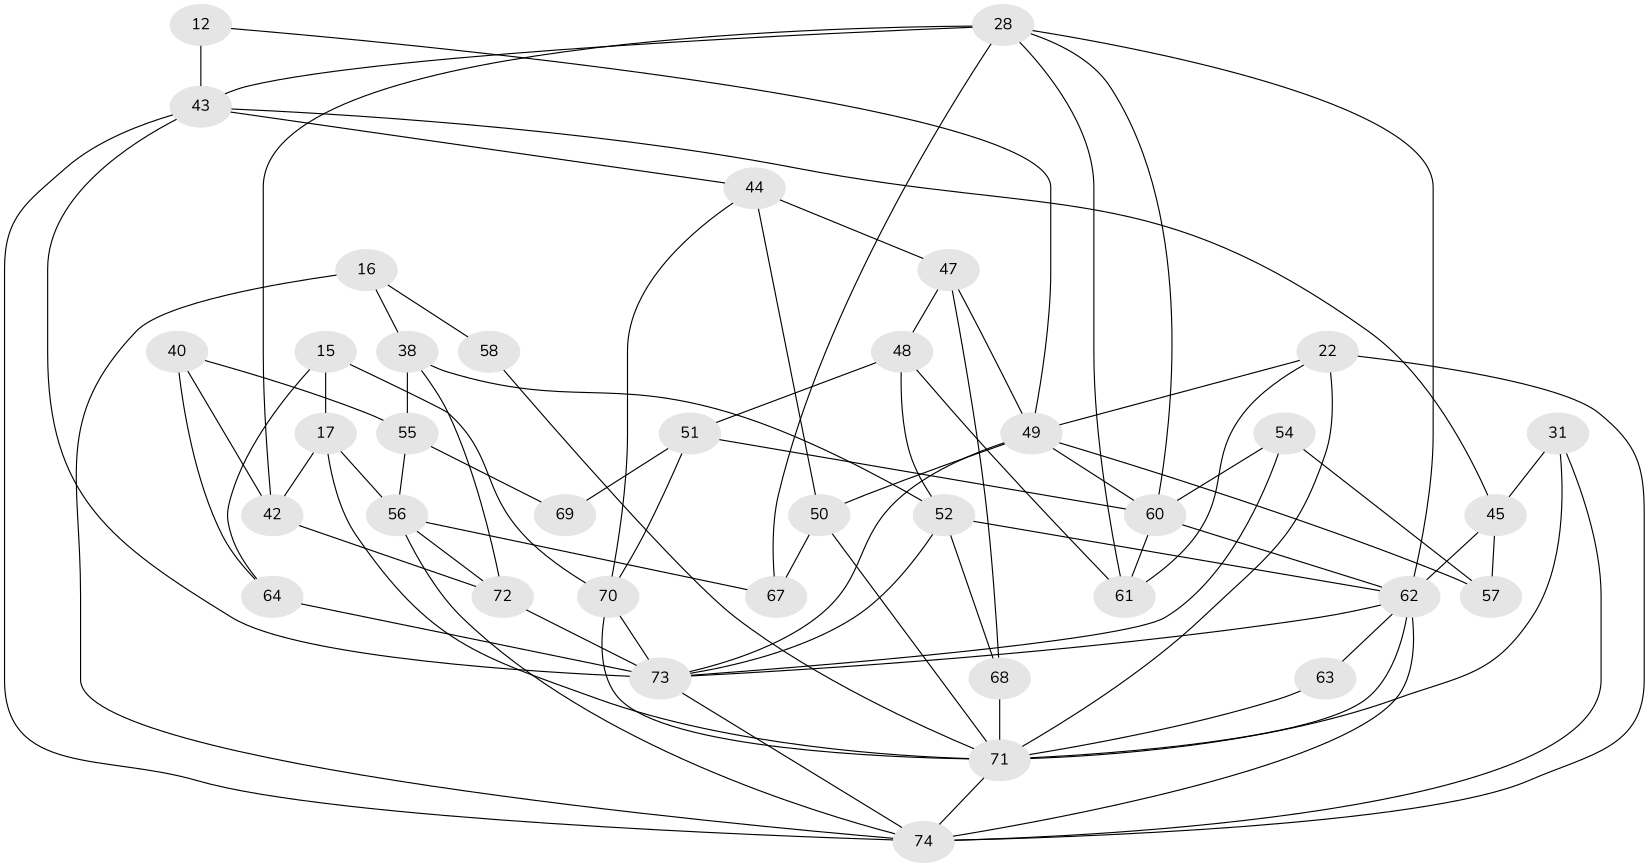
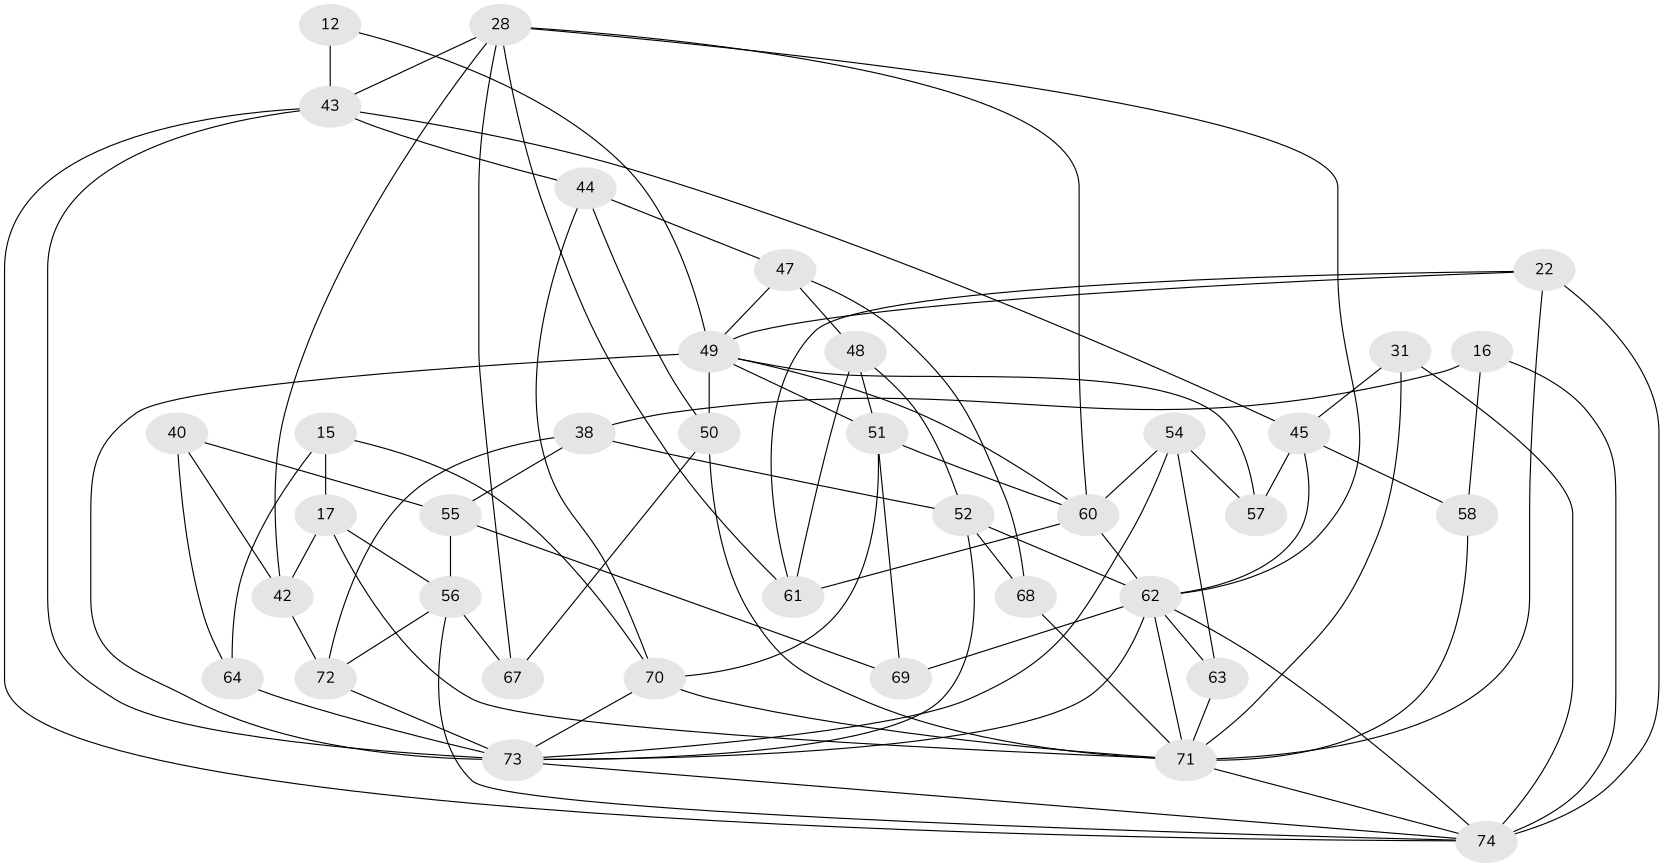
edge "49" -- "51": added
edge "45" -- "58": added
edge "54" -- "63": added
edge "62" -- "69": added
